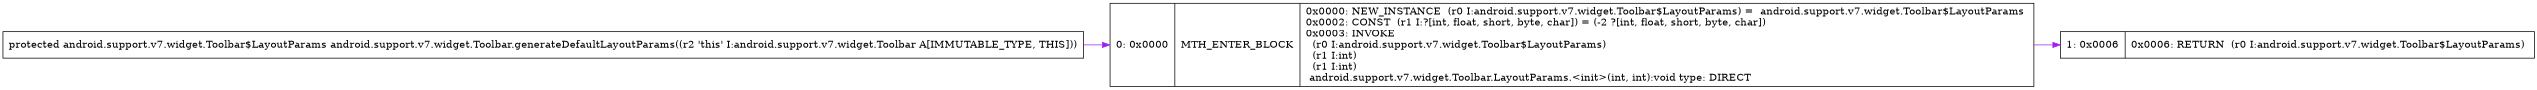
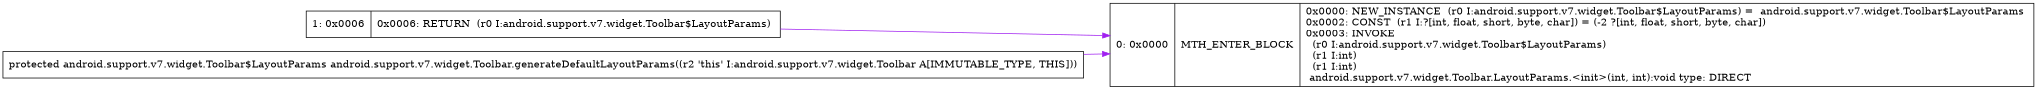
edge "0: 0x0000" -> "1: 0x0006": reversed
